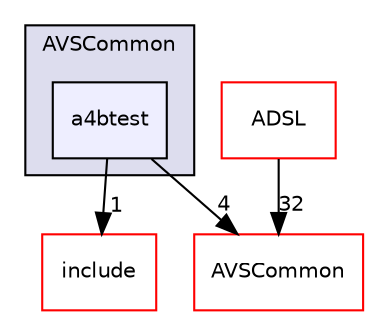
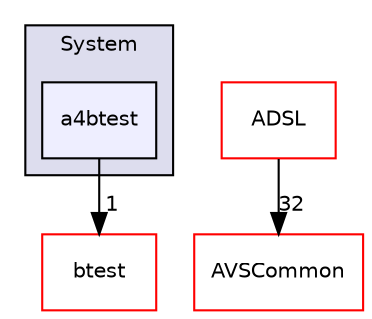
cluster "AVSCommon": label "AVSCommon" -> "System"
edge "a4btest" -> "AVSCommon": removed
node "include": label "include" -> "btest"
